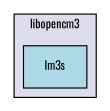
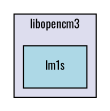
node "lm3s": label "lm3s" -> "lm1s"
